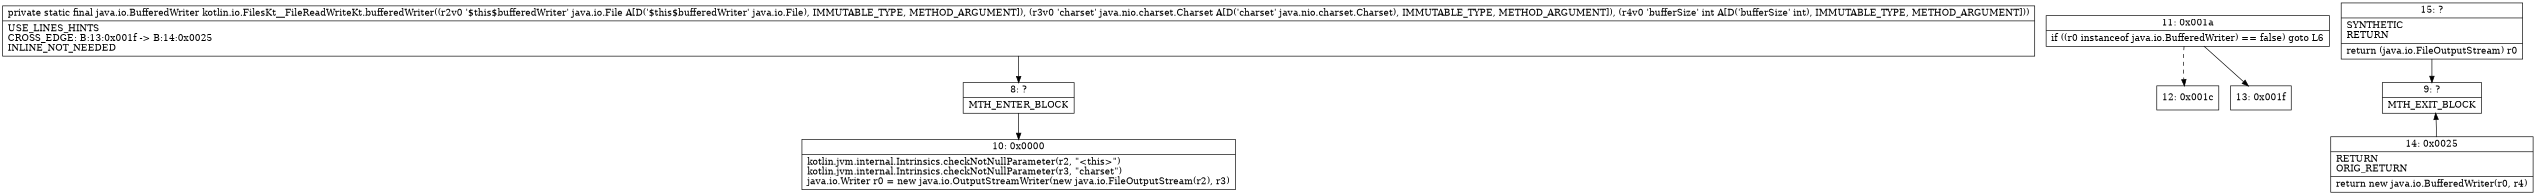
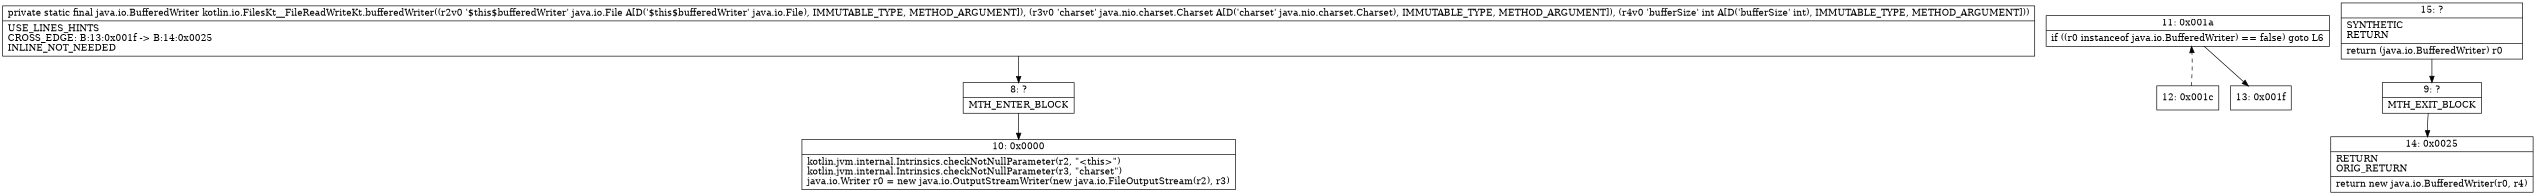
node "15: ?": text "return (java.io.FileOutputStream) r0" -> "return (java.io.BufferedWriter) r0"
edge "11: 0x001a" -> "12: 0x001c": reversed
edge "14: 0x0025" -> "9: ?": reversed
